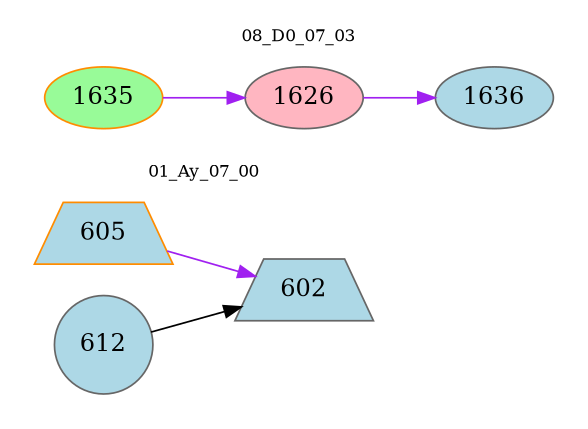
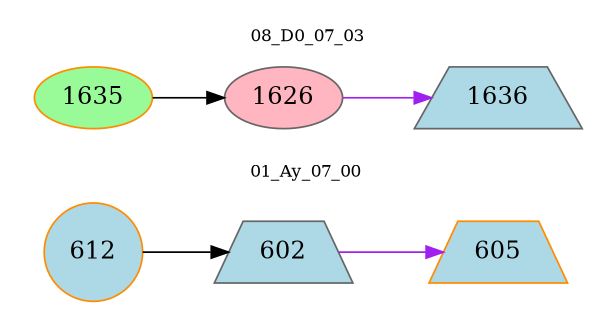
edge "1635" -> "1626": color purple -> black
node "1636": shape ellipse -> trapezium
edge "605" -> "602": reversed
node "612": color gray40 -> darkorange
